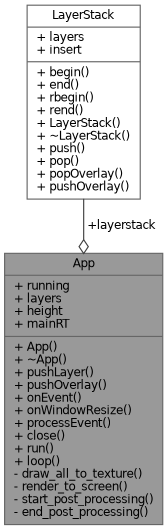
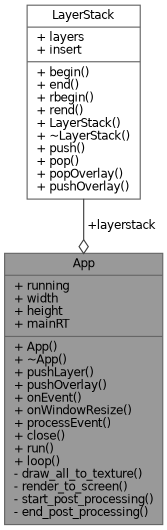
node "App": text "+ layers" -> "+ width"
